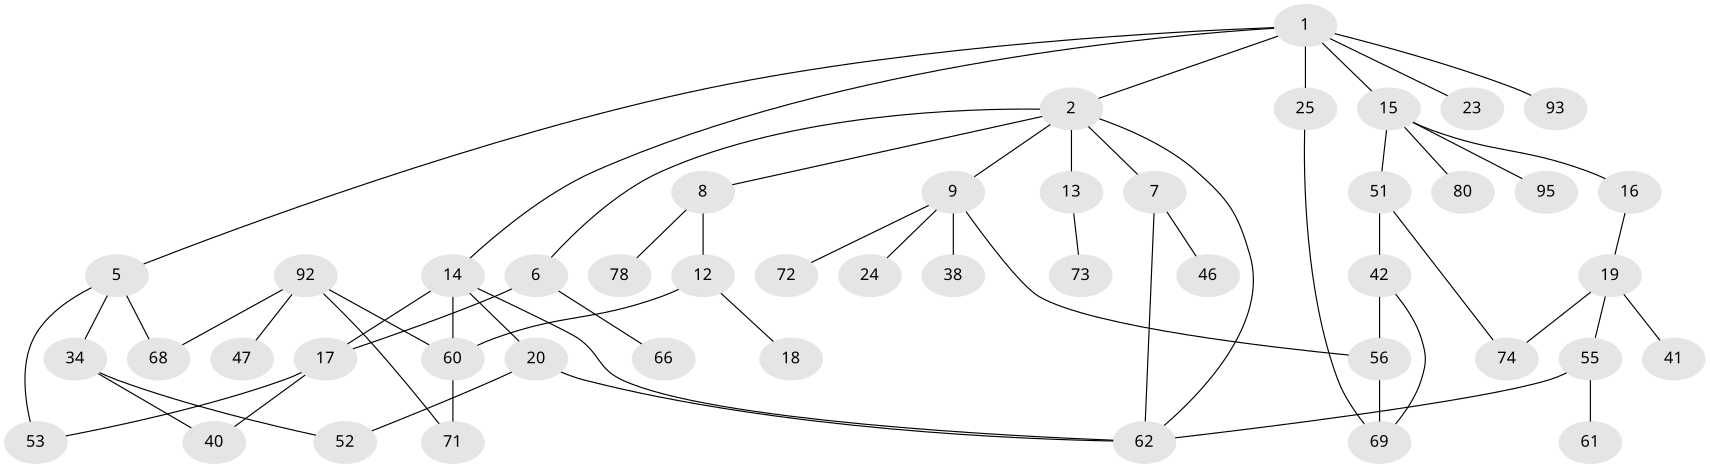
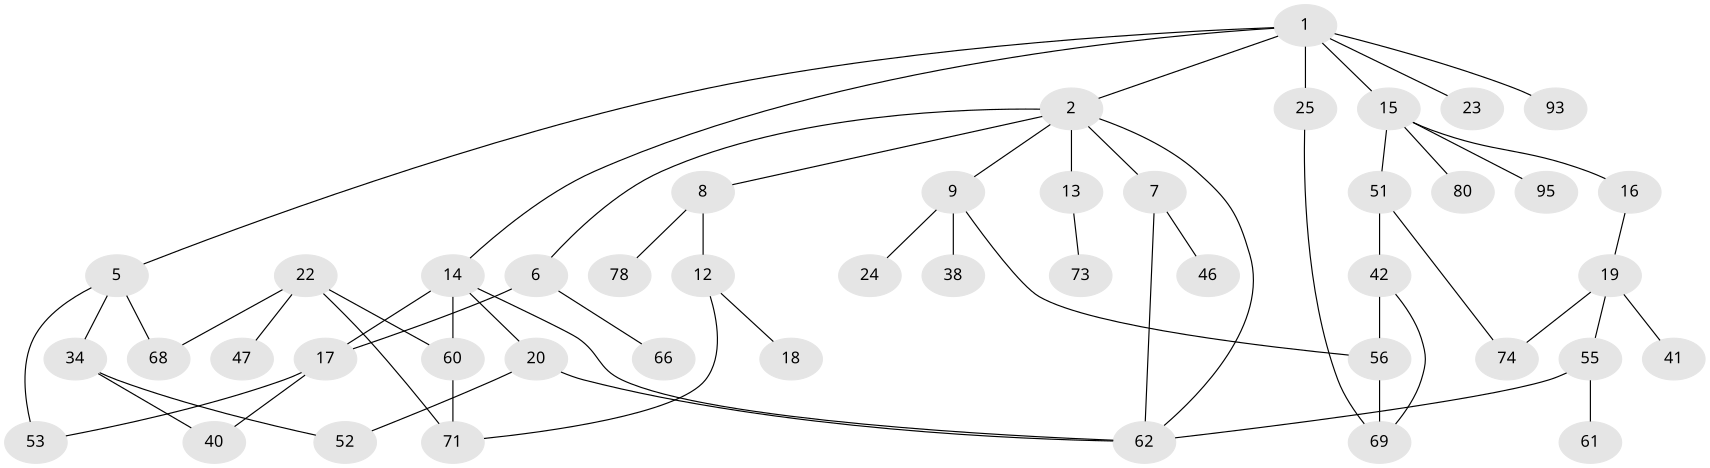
node "92": label "92" -> "22"
node "72": removed
edge "12" -- "60": now "12" -- "71"
